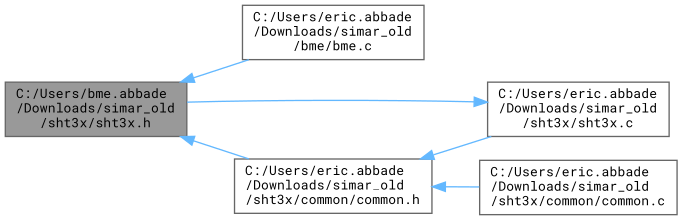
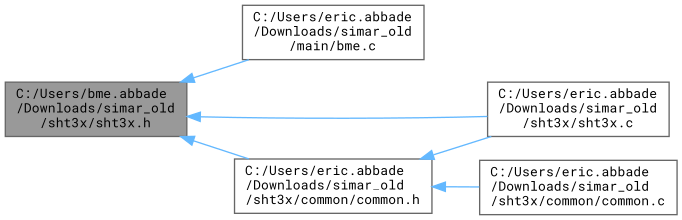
node "C:/Users/eric.abbade /Downloads/simar_old /bme/bme.c": label "C:/Users/eric.abbade /Downloads/simar_old /bme/bme.c" -> "C:/Users/eric.abbade /Downloads/simar_old /main/bme.c"
edge "C:/Users/bme.abbade /Downloads/simar_old /sht3x/sht3x.h" -> "C:/Users/eric.abbade /Downloads/simar_old /sht3x/sht3x.c": reversed
